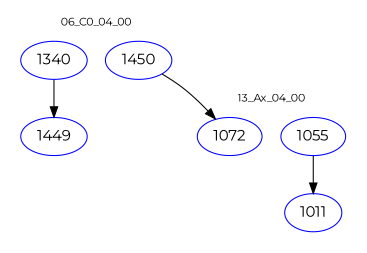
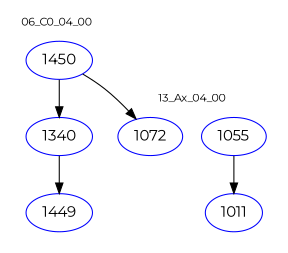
edge "1450" -> "1340": added
